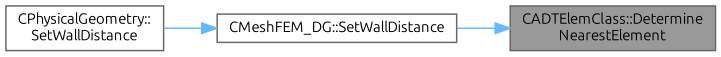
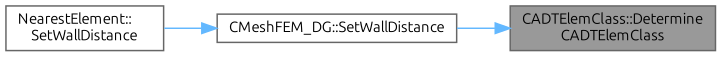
node "CPhysicalGeometry:: SetWallDistance": label "CPhysicalGeometry:: SetWallDistance" -> "NearestElement:: SetWallDistance"
node "CADTElemClass::Determine NearestElement": label "CADTElemClass::Determine NearestElement" -> "CADTElemClass::Determine CADTElemClass"
